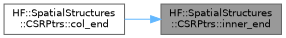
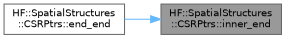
node "HF::SpatialStructures ::CSRPtrs::col_end": label "HF::SpatialStructures ::CSRPtrs::col_end" -> "HF::SpatialStructures ::CSRPtrs::end_end"
